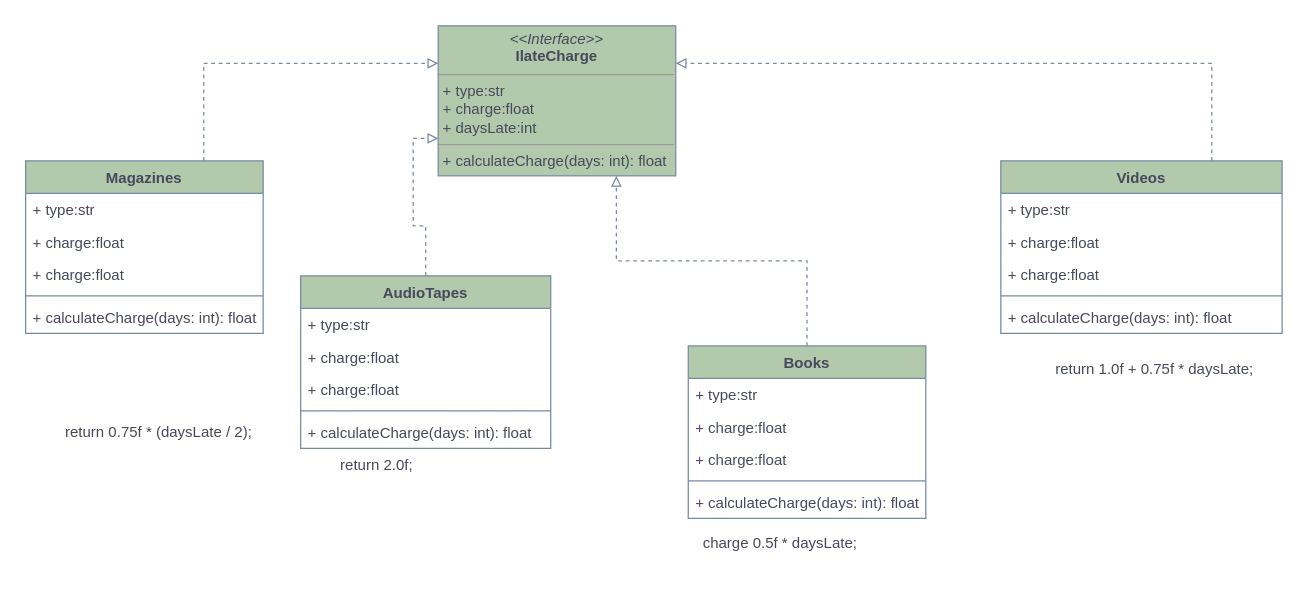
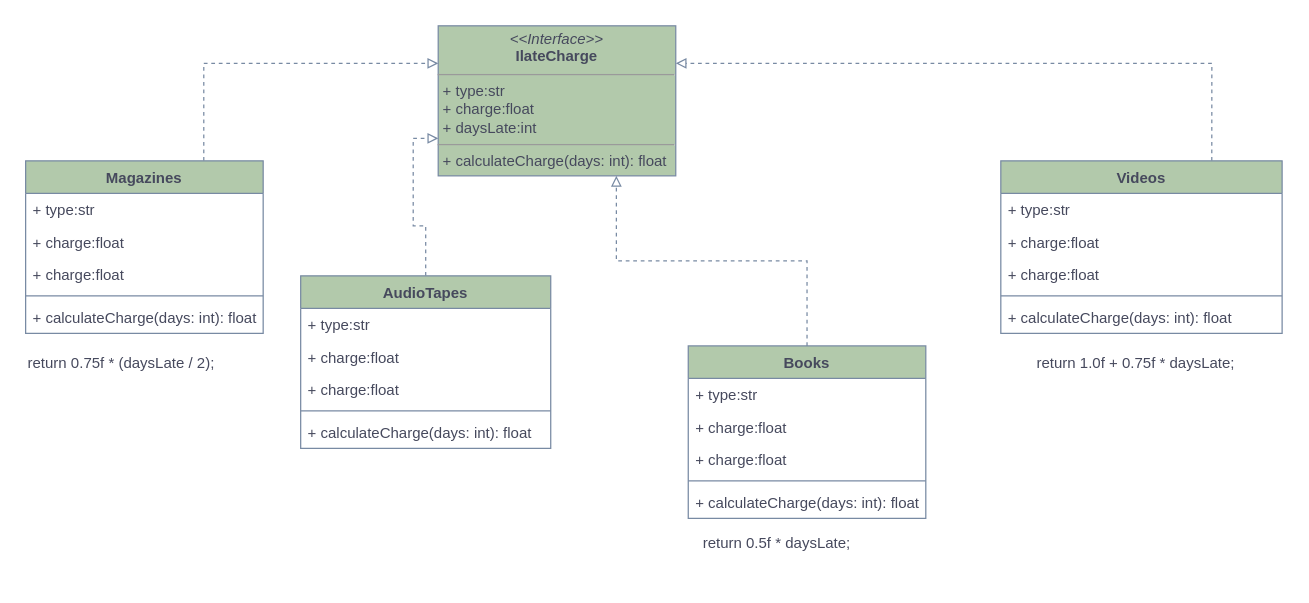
node "return 1.0f + 0.75f * daysLate;": moved (1172, 377) -> (1153, 371)
node "return 0.75f * (daysLate / 2);": moved (176, 439) -> (138, 371)
node "return 2.0f;": removed
node "charge 0.5f * daysLate;": label "charge 0.5f * daysLate;" -> "return 0.5f * daysLate;"
